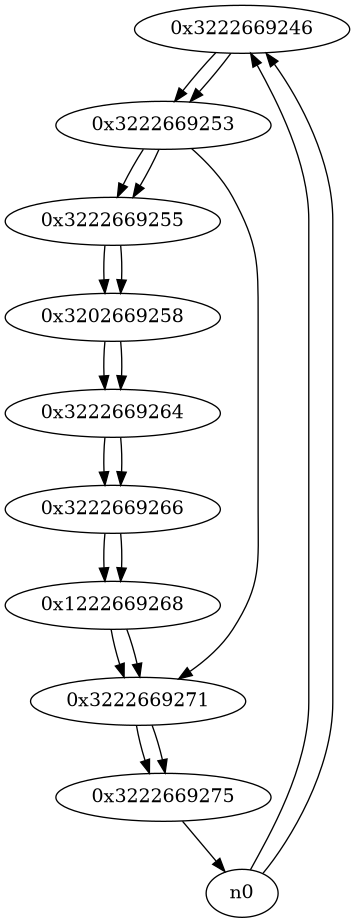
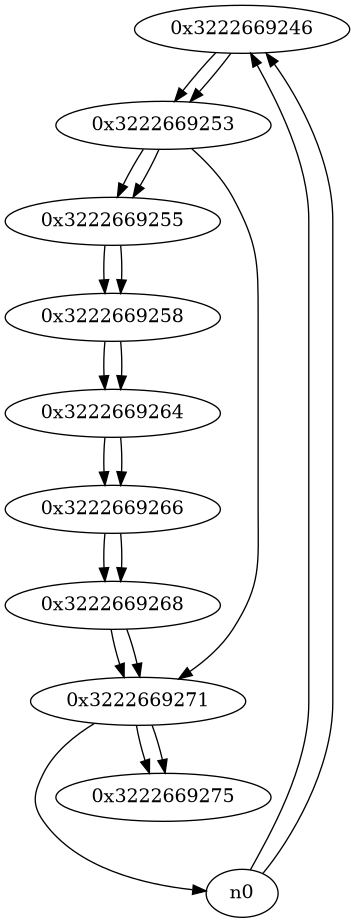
node "0x3202669258": label "0x3202669258" -> "0x3222669258"
node "0x1222669268": label "0x1222669268" -> "0x3222669268"
edge "0x3222669275" -> "n0": now "0x3222669271" -> "n0"
